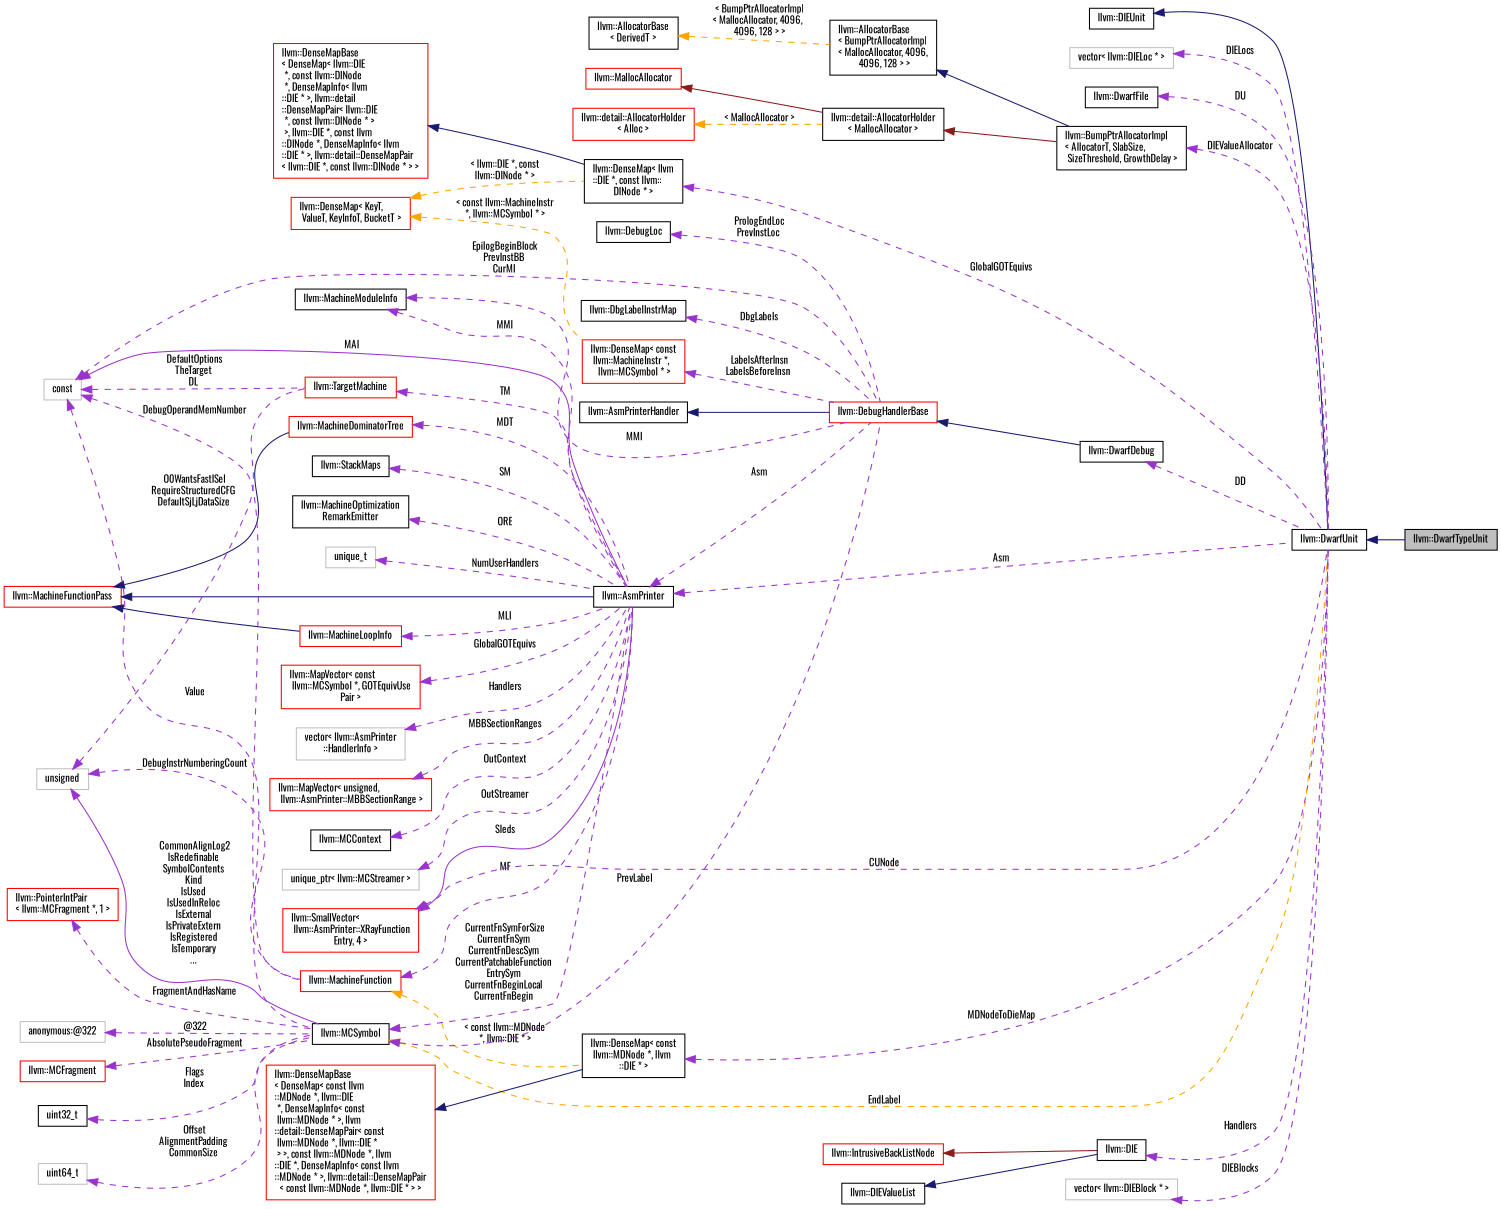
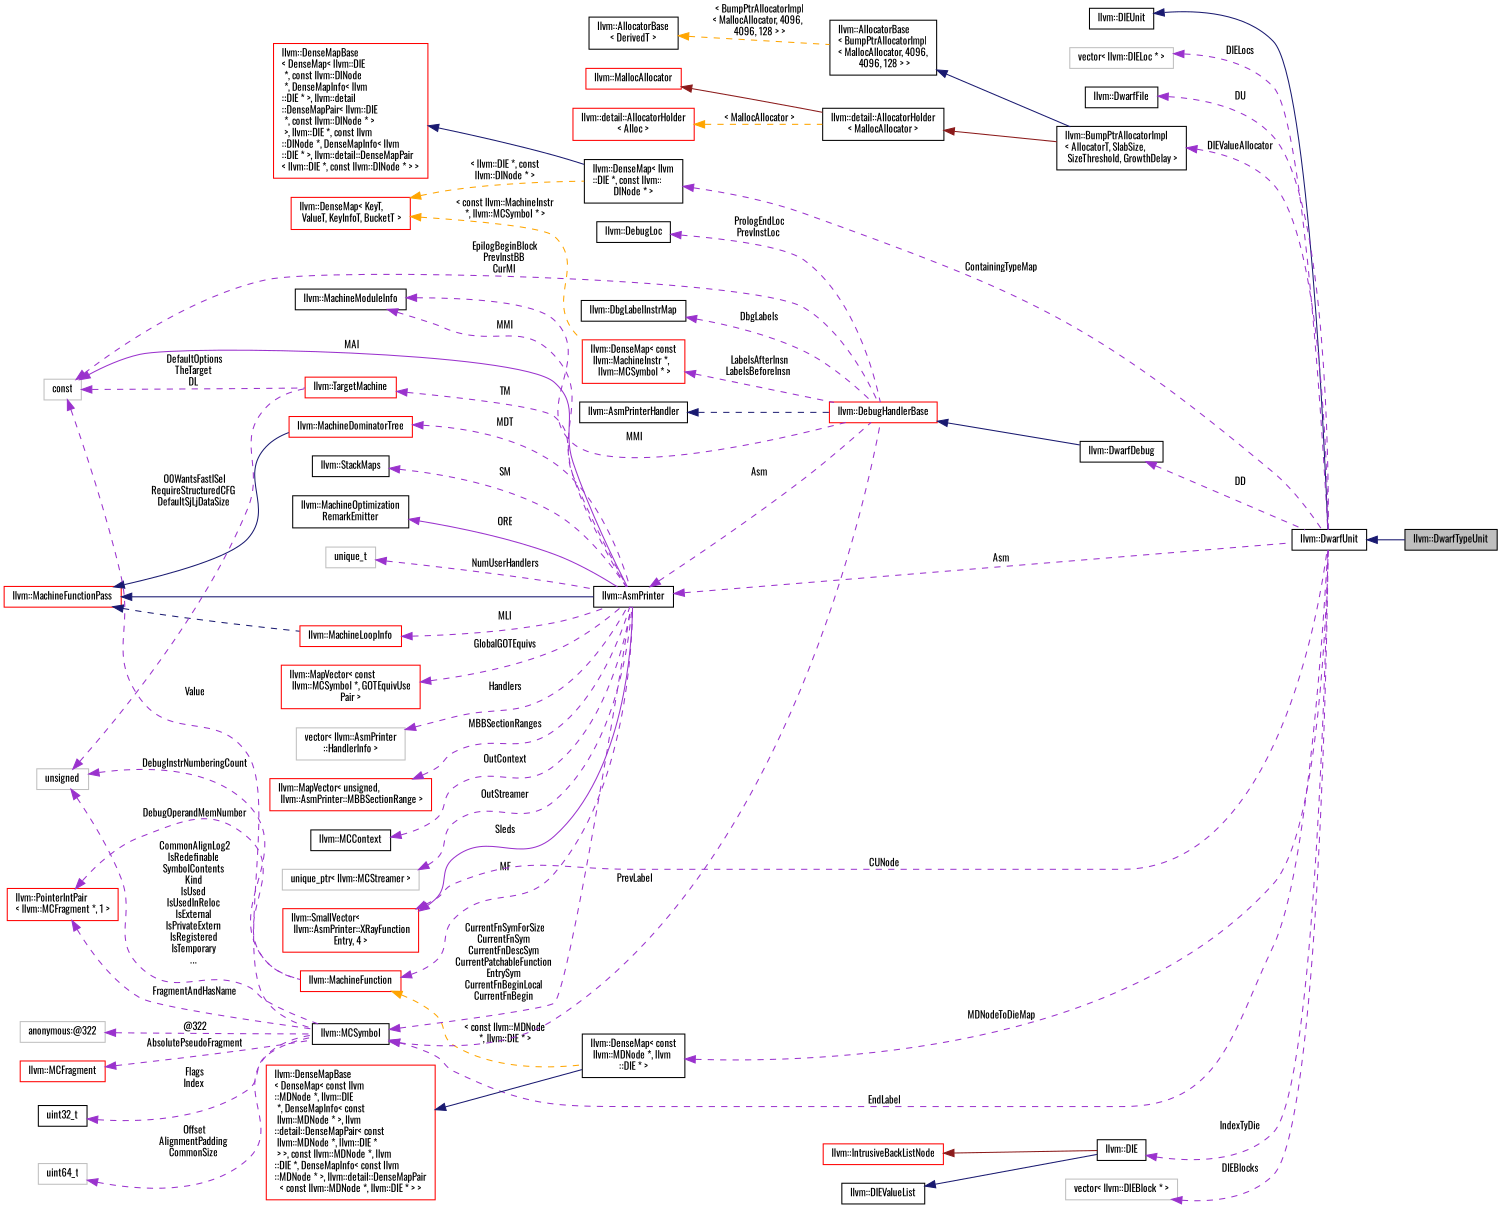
edge "llvm::DwarfUnit" -> "llvm::DenseMap< llvm ::DIE *, const llvm:: DINode * >": label " GlobalGOTEquivs" -> " ContainingTypeMap"
edge "llvm::DebugHandlerBase" -> "llvm::AsmPrinterHandler": style solid -> dashed
edge "llvm::AsmPrinter" -> "llvm::MachineOptimization RemarkEmitter": style dashed -> solid
edge "llvm::MachineLoopInfo" -> "llvm::MachineFunctionPass": style solid -> dashed
edge "llvm::MachineFunction" -> "const": now "llvm::MachineFunction" -> "llvm::PointerIntPair < llvm::MCFragment *, 1 >"
edge "llvm::MCSymbol" -> "unsigned": style solid -> dashed
edge "llvm::DwarfUnit" -> "llvm::MCSymbol": color orange -> darkorchid3
edge "llvm::DwarfUnit" -> "llvm::DIE": label " Handlers" -> " IndexTyDie"
